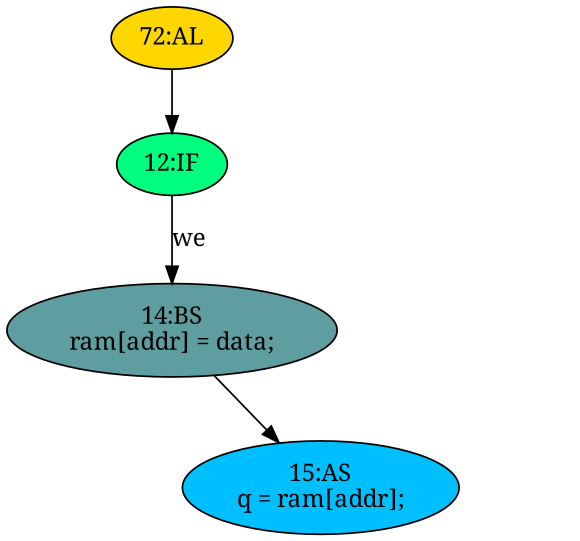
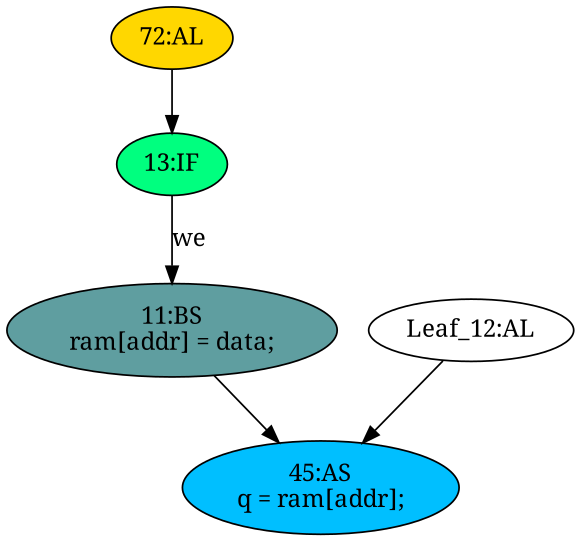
node "12:IF": label "12:IF" -> "13:IF"
node "14:BS ram[addr] = data;": label "14:BS ram[addr] = data;" -> "11:BS ram[addr] = data;"
node "Leaf_12:AL": added
node "15:AS q = ram[addr];": label "15:AS q = ram[addr];" -> "45:AS q = ram[addr];"
